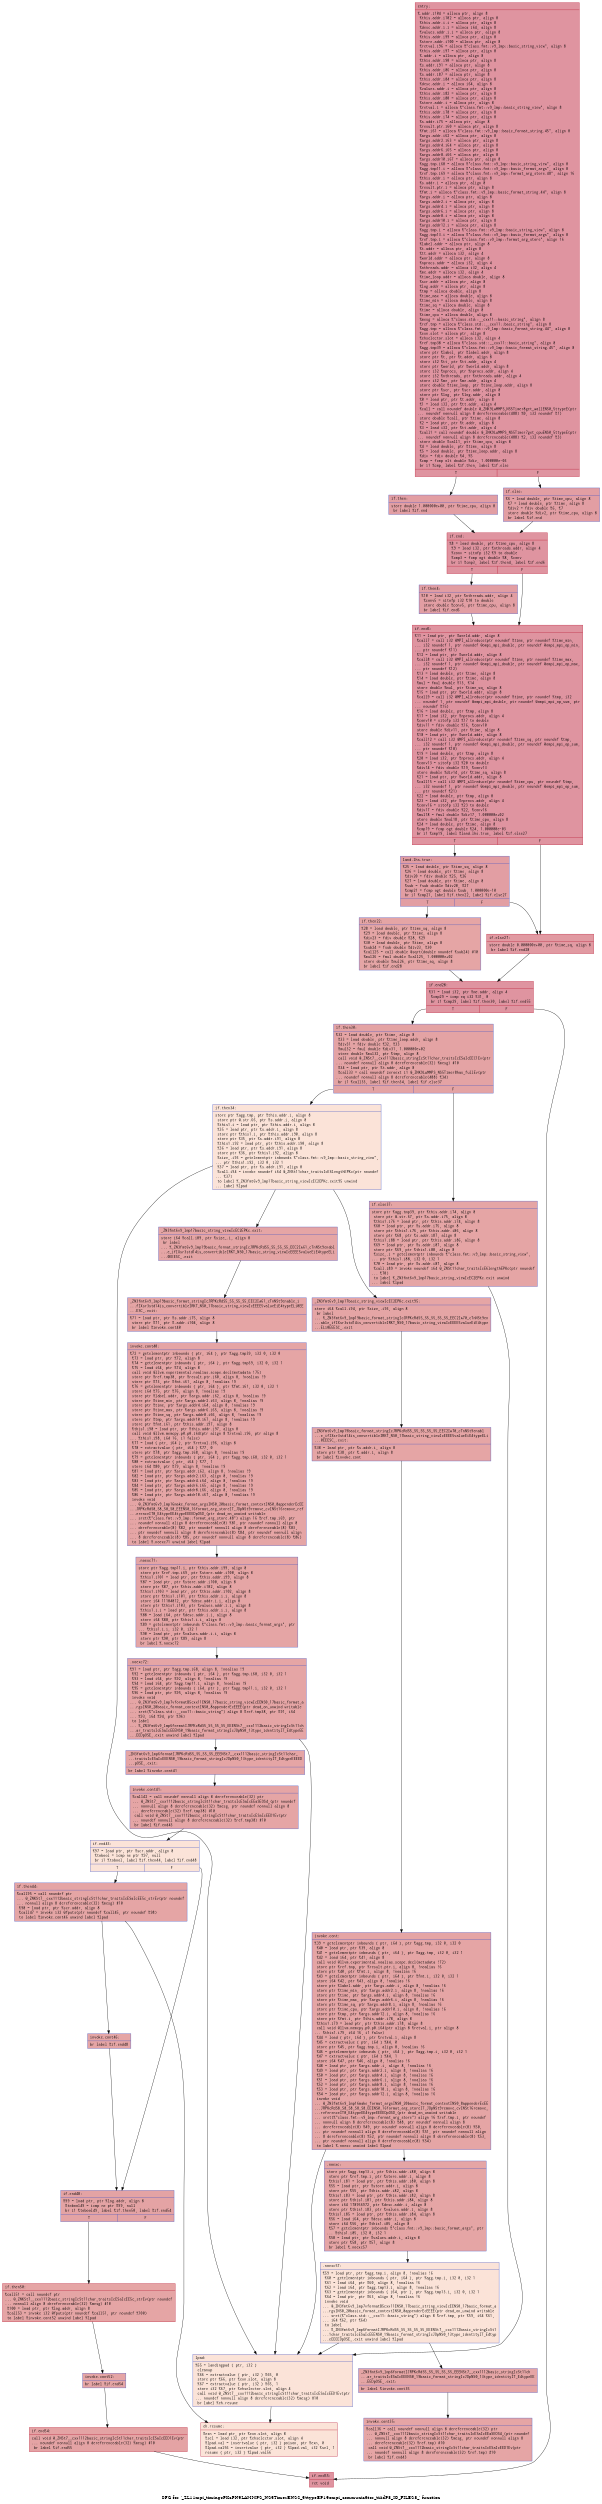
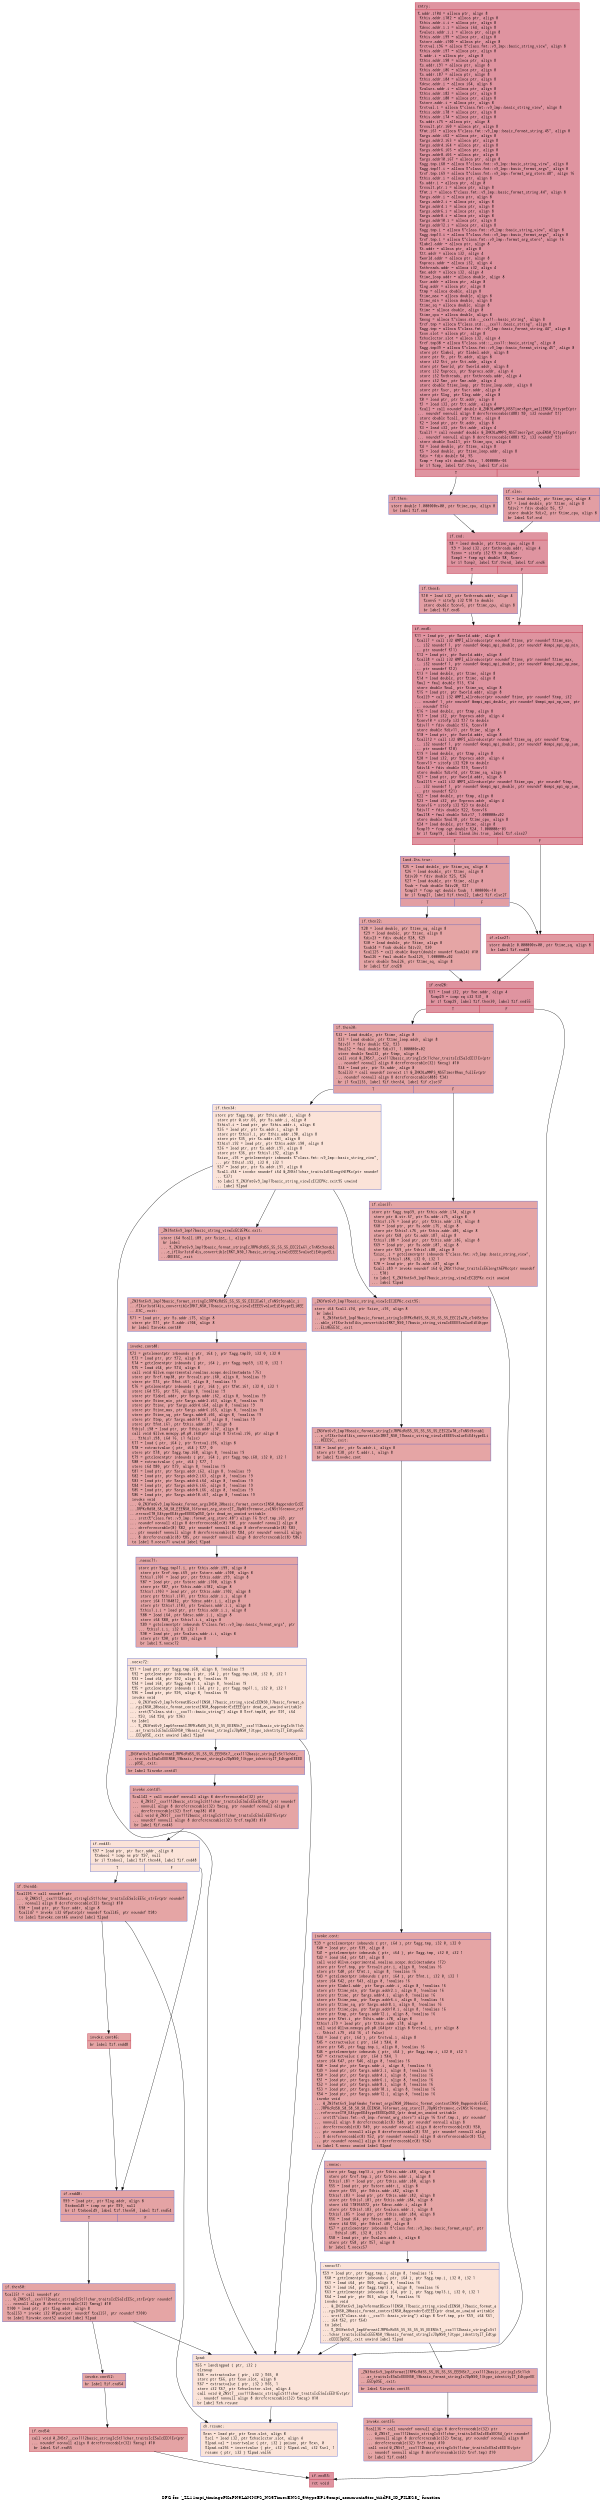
node ".noexc72:": fillcolor #c5333470 -> #f6bfa670
node "invoke.cont46:": color #3d50c3ff -> #b70d28ff
node "if.then50:": color #b70d28ff -> #3d50c3ff
edge "if.then50:" -> "lpad:": added
node "eh.resume:": color #b70d28ff -> #3d50c3ff
